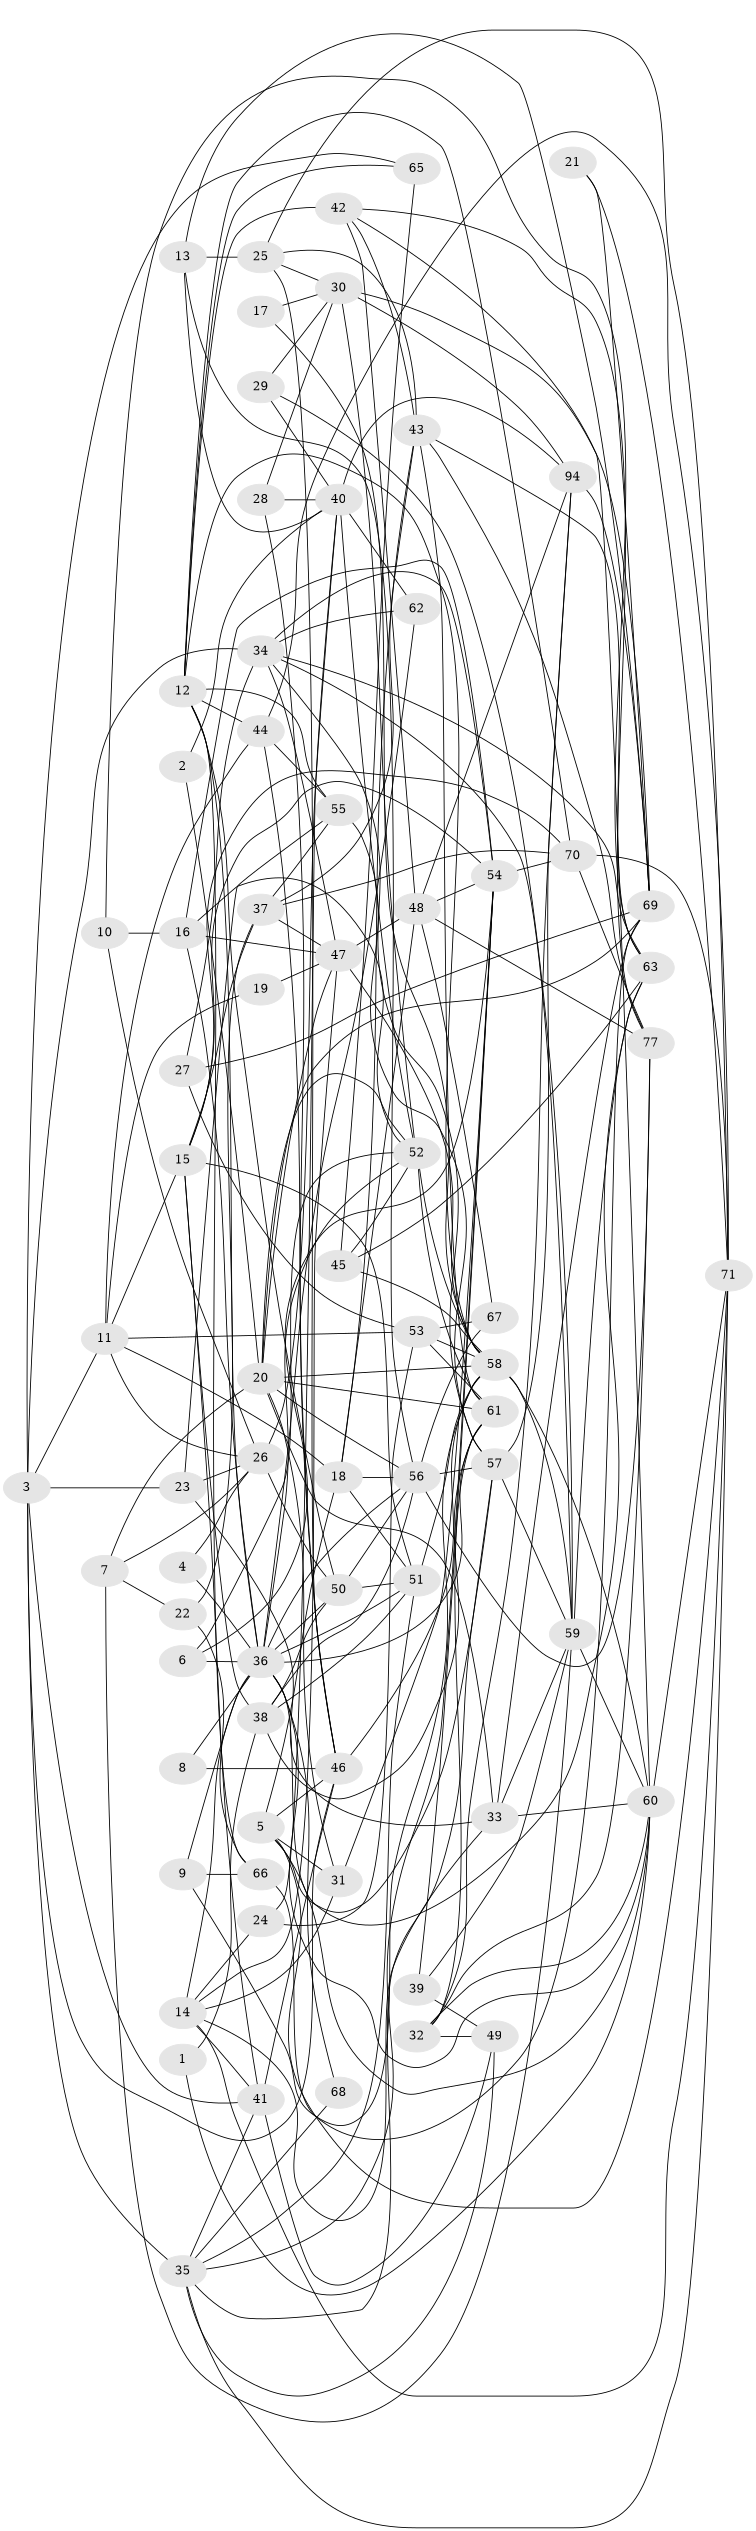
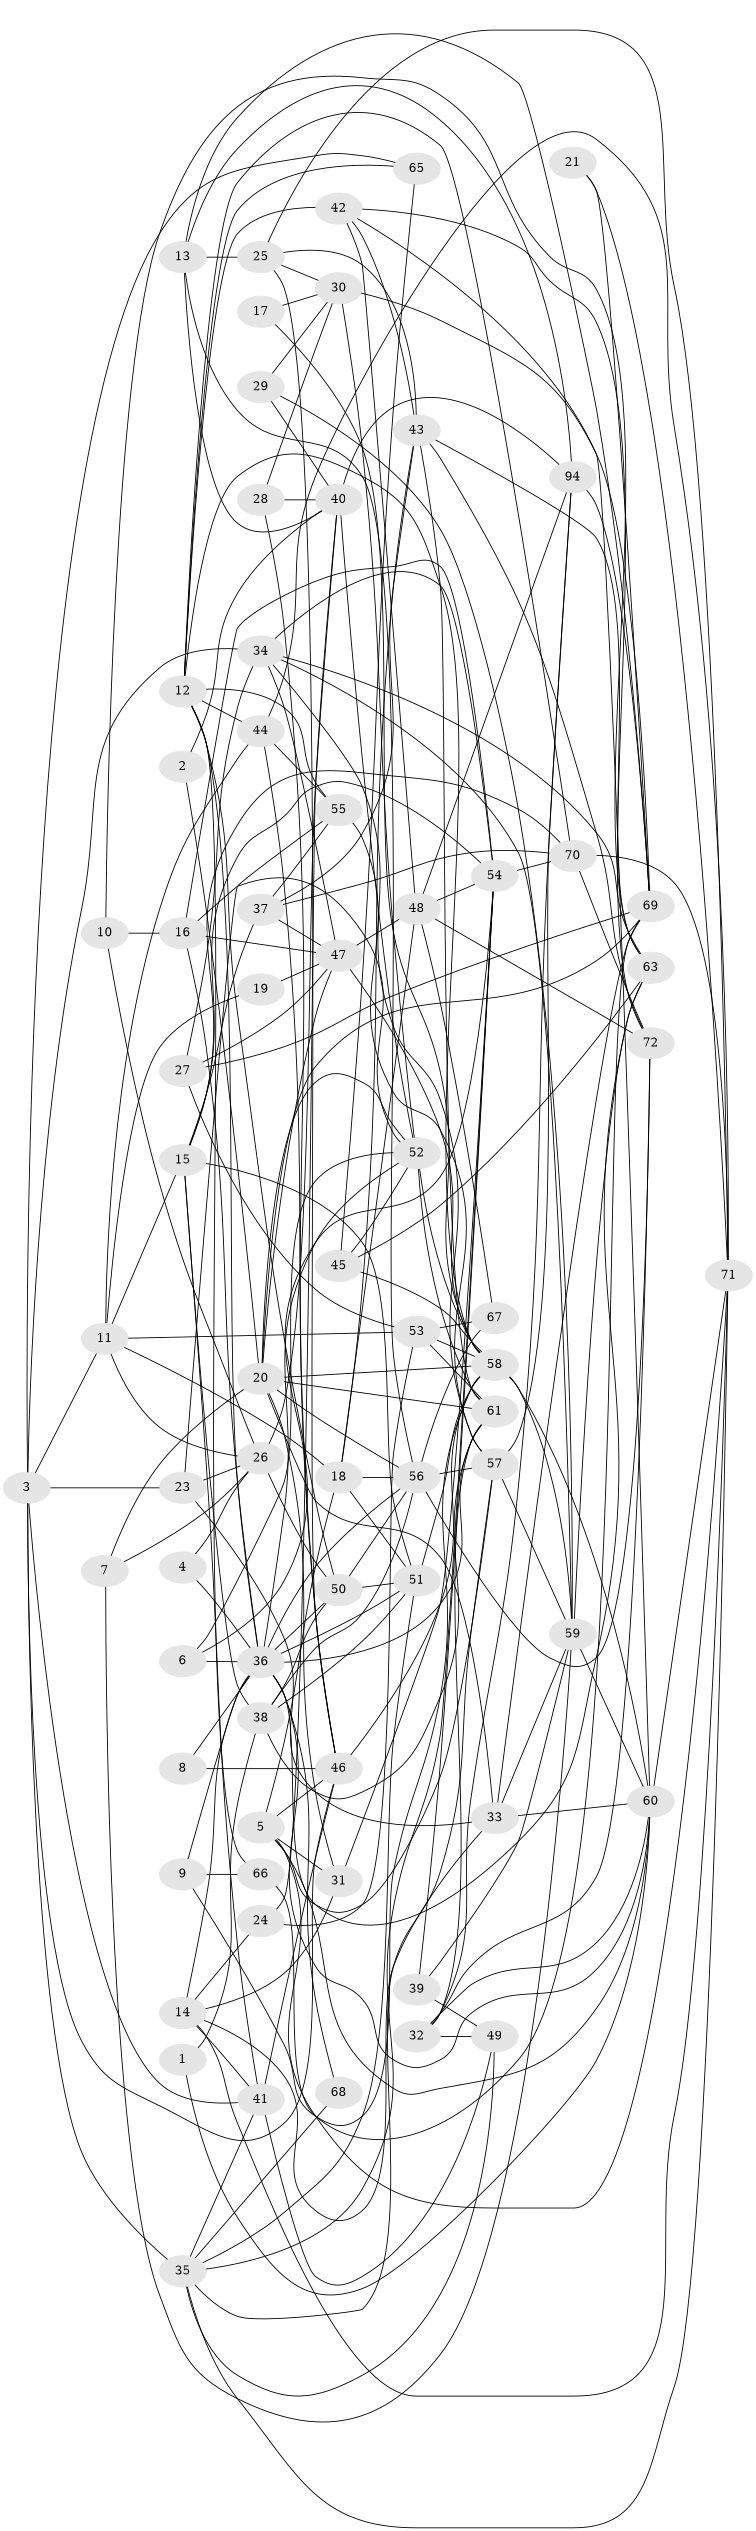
edge "30" -- "94": now "13" -- "94"
node "62": removed
node "77": label "77" -> "72"
node "22": removed
edge "47" -- "14": now "47" -- "27"
